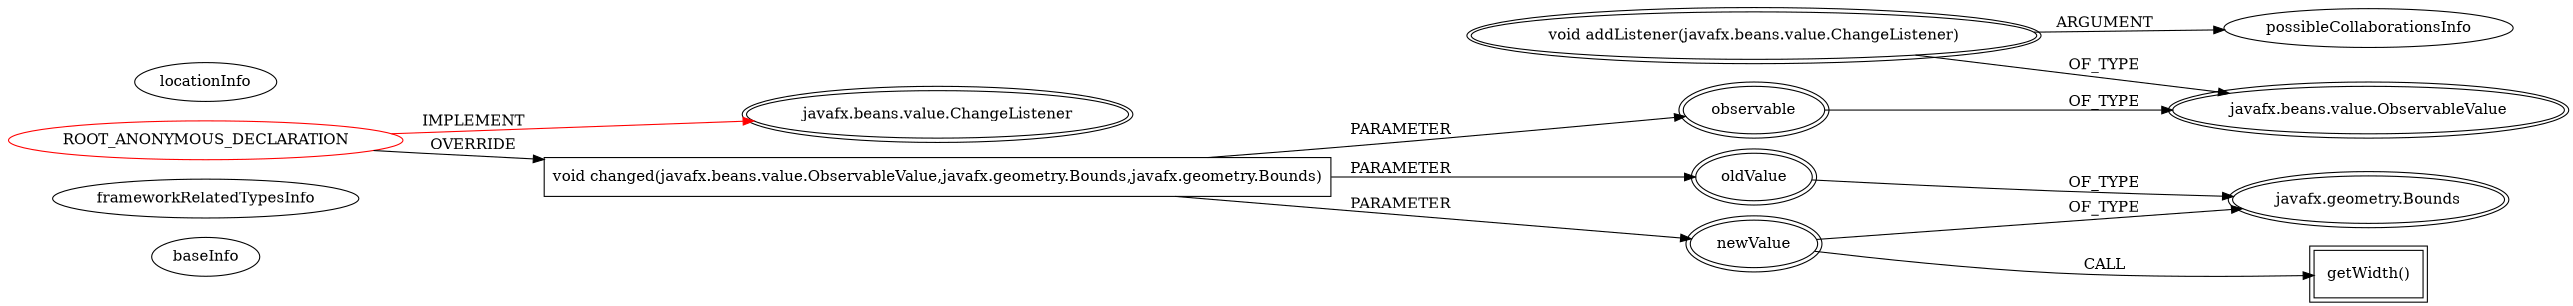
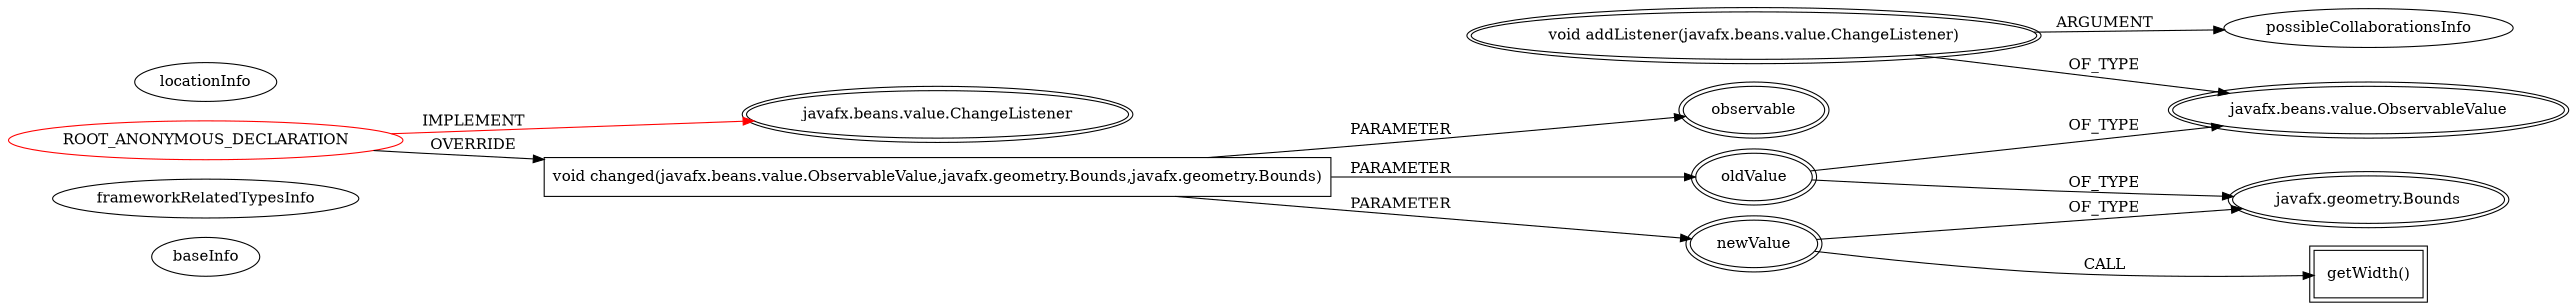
edge "observable" -> "javafx.beans.value.ObservableValue": now "oldValue" -> "javafx.beans.value.ObservableValue"
